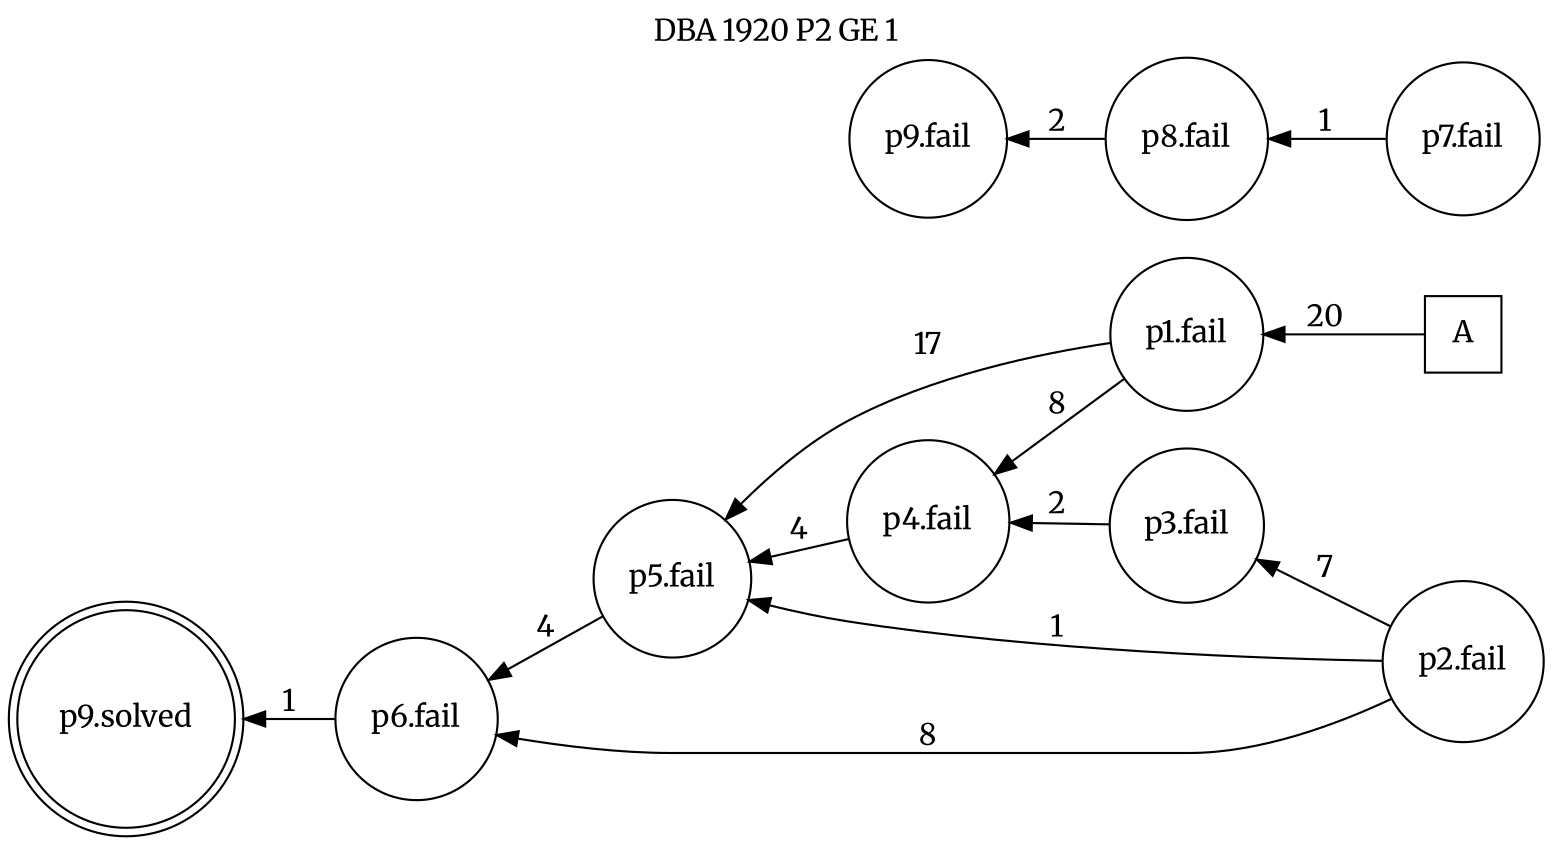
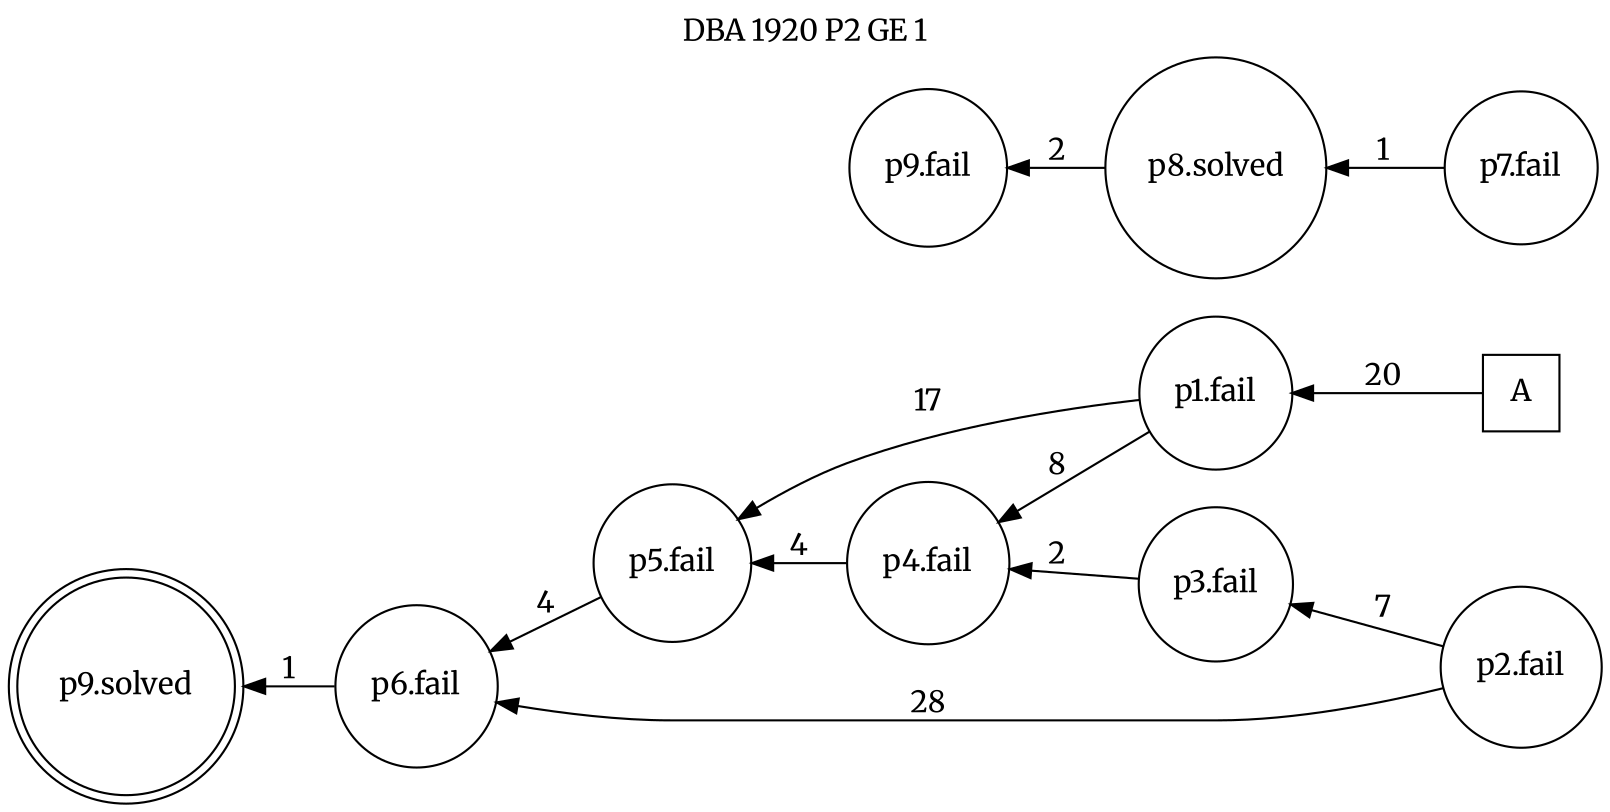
node "p8.fail": label "p8.fail" -> "p8.solved"
edge "p2.fail" -> "p5.fail": removed, label "1"
edge "p2.fail" -> "p6.fail": label "8" -> "28"
